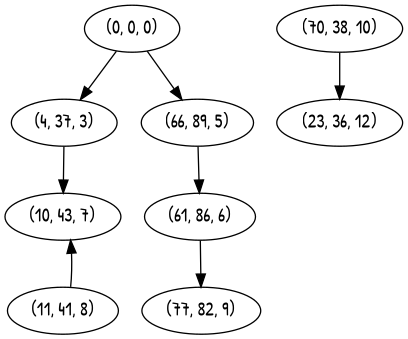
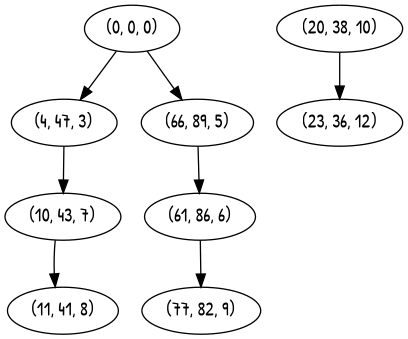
node "(70, 38, 10)": label "(70, 38, 10)" -> "(20, 38, 10)"
node "(4, 37, 3)": label "(4, 37, 3)" -> "(4, 47, 3)"
edge "(11, 41, 8)" -> "(10, 43, 7)": reversed
